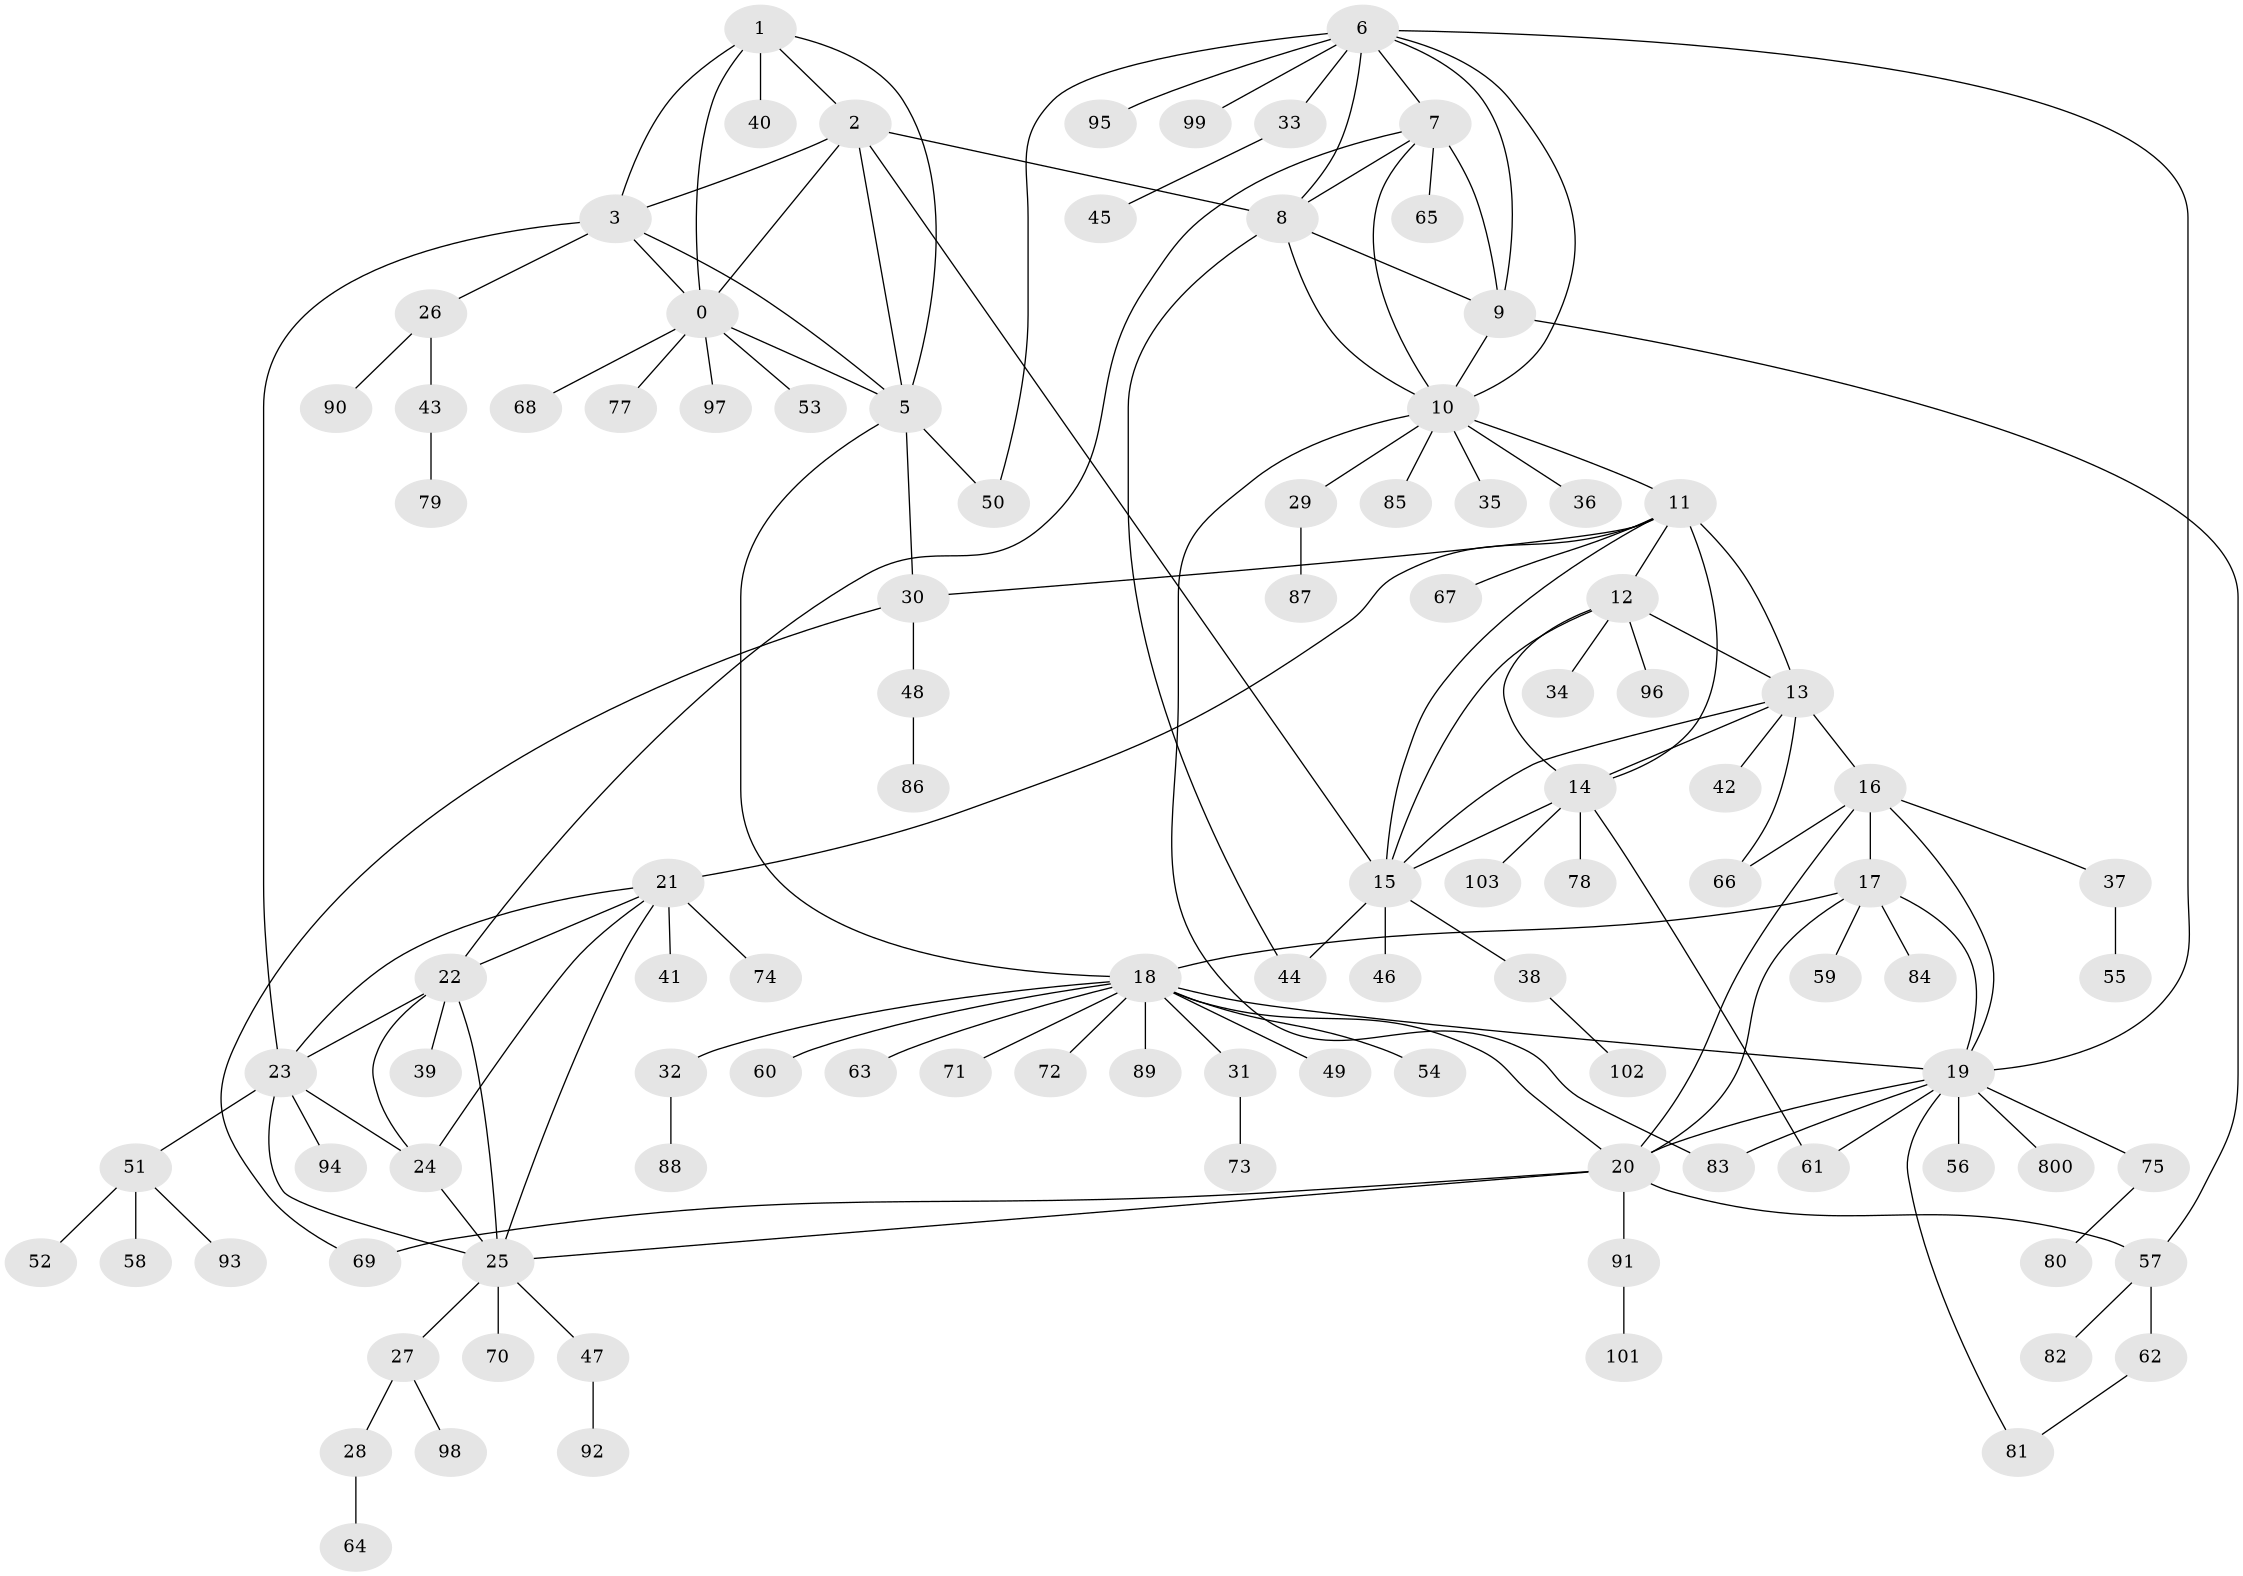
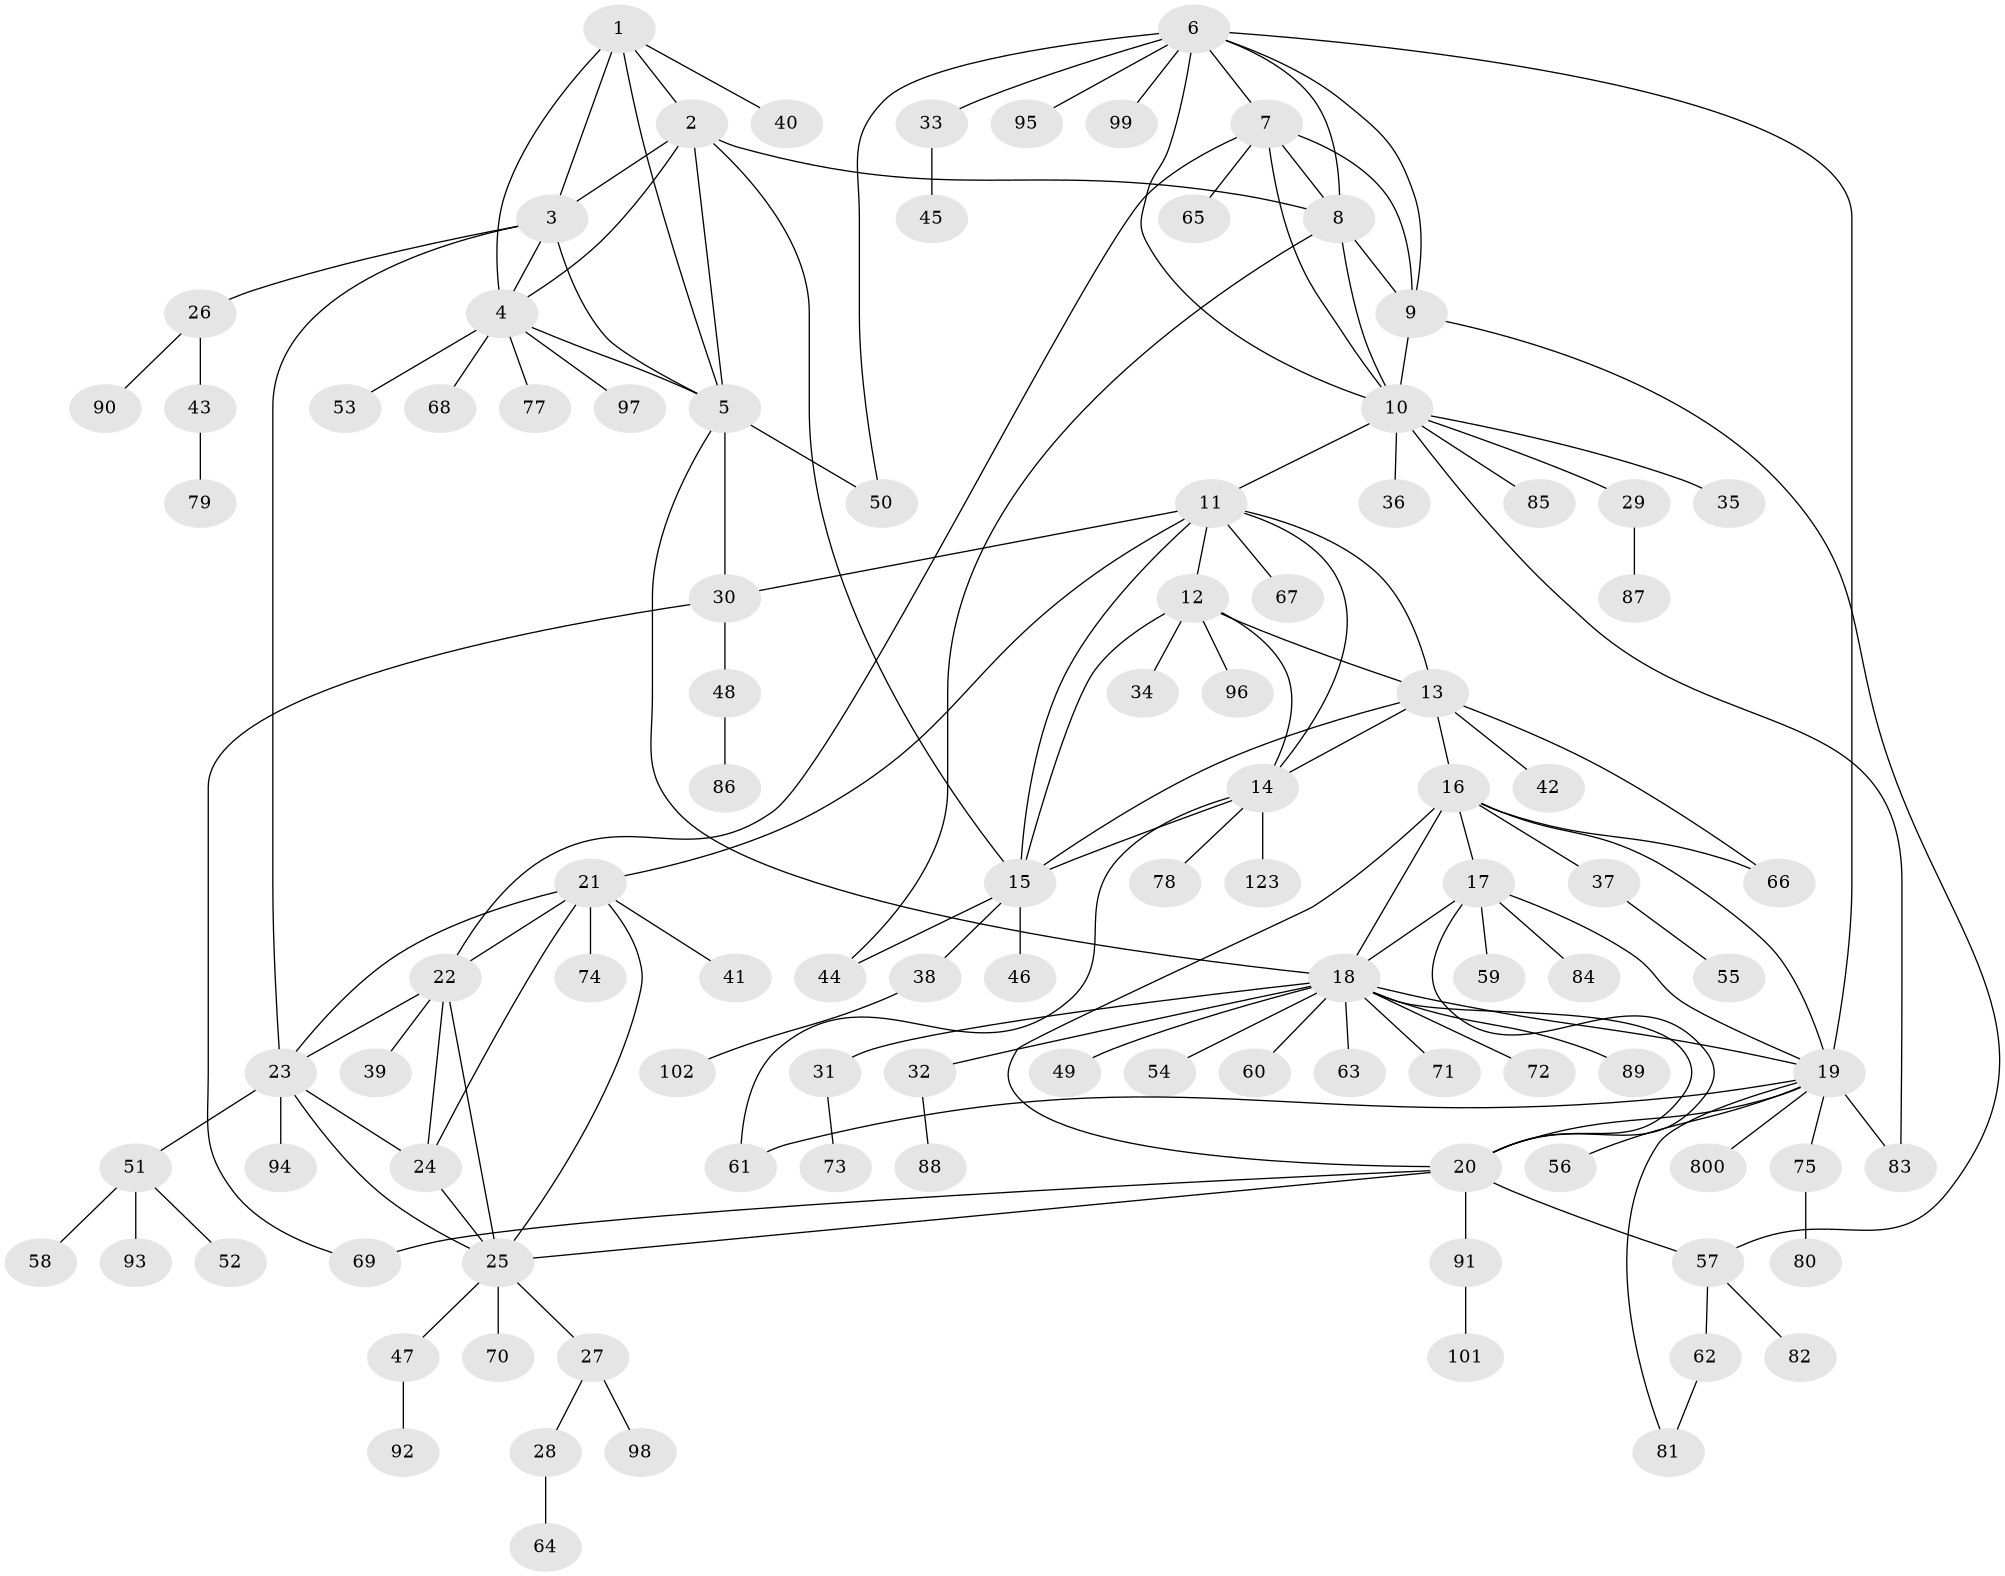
node "0": label "0" -> "4"
edge "16" -- "18": added
node "103": label "103" -> "123"
